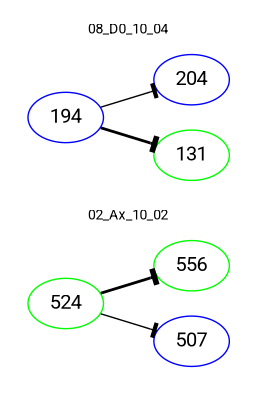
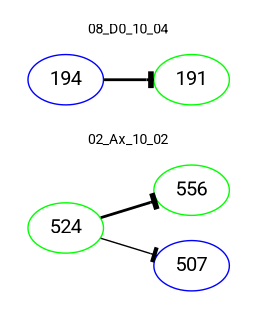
node "204": removed
node "131": label "131" -> "191"
